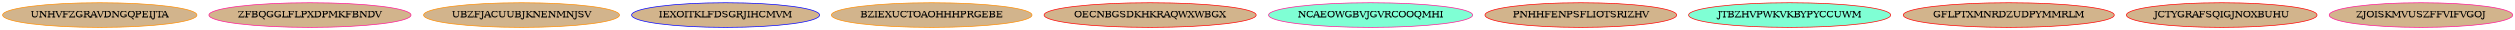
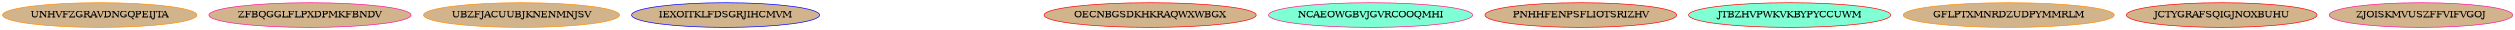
node "BZIEXUCTOAOHHHPRGEBE": removed
node "GFLPTXMNRDZUDPYMMRLM": color red -> darkorange
